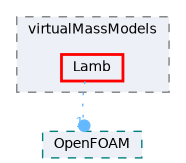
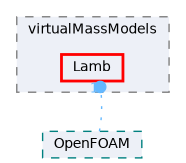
edge "Lamb" -> "OpenFOAM": reversed
